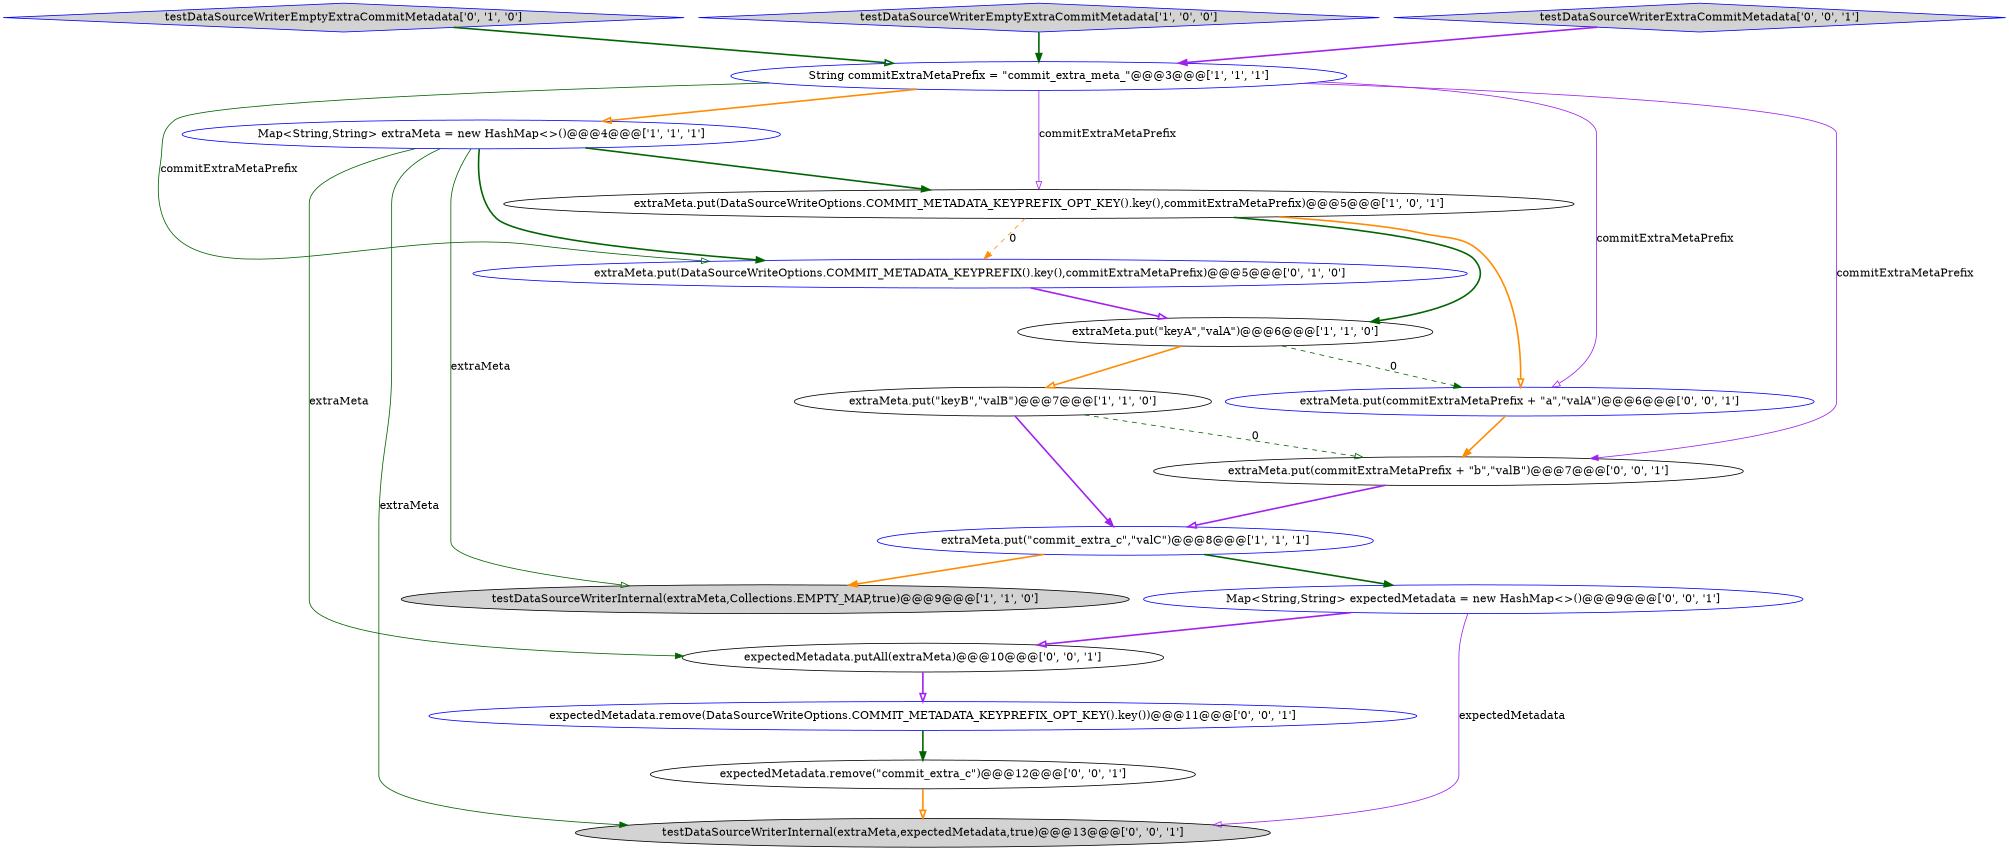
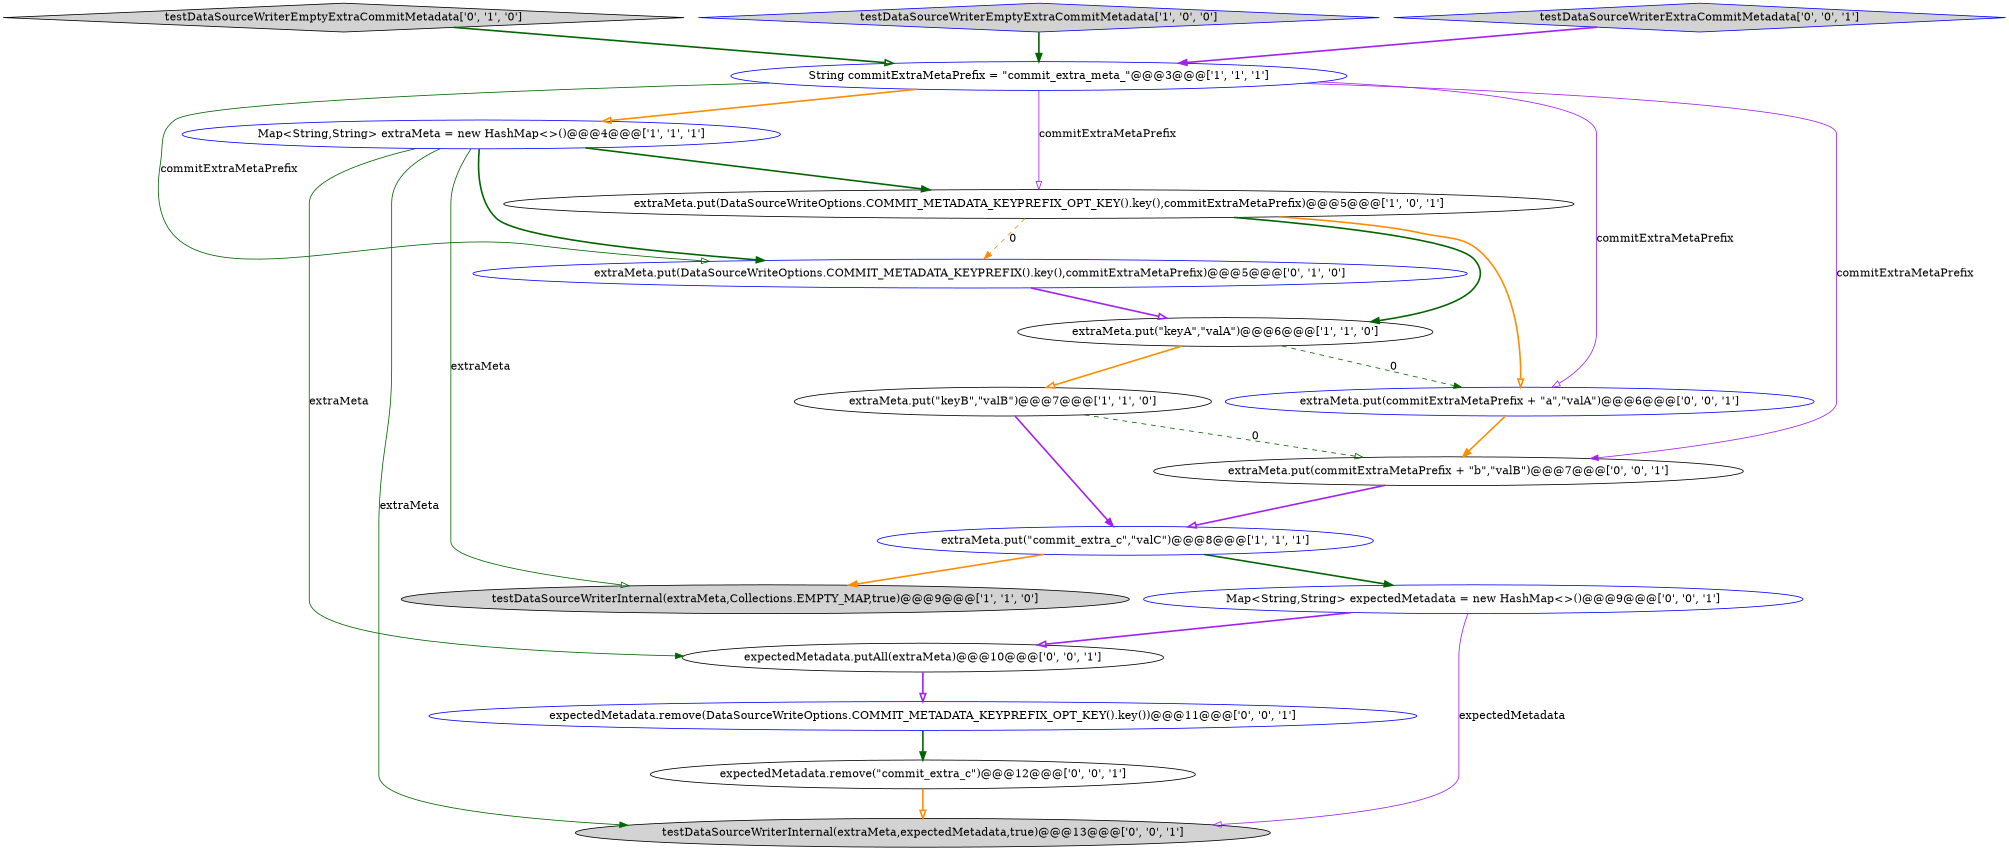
node "testDataSourceWriterEmptyExtraCommitMetadata['0', '1', '0']": color blue -> black
